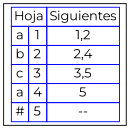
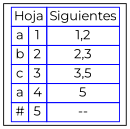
node "Hoja": text "2,4" -> "2,3"
